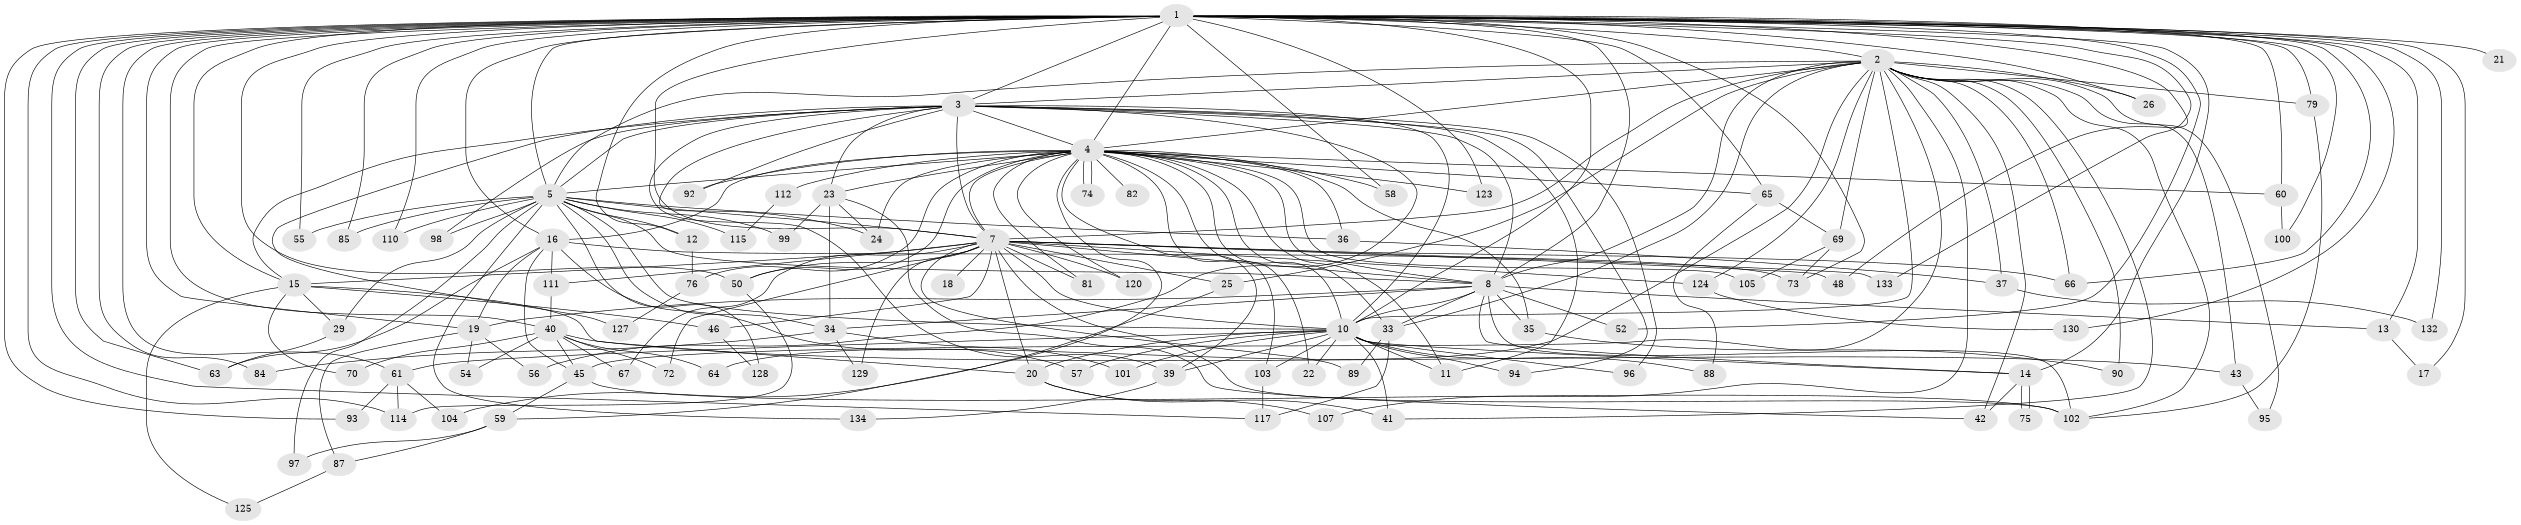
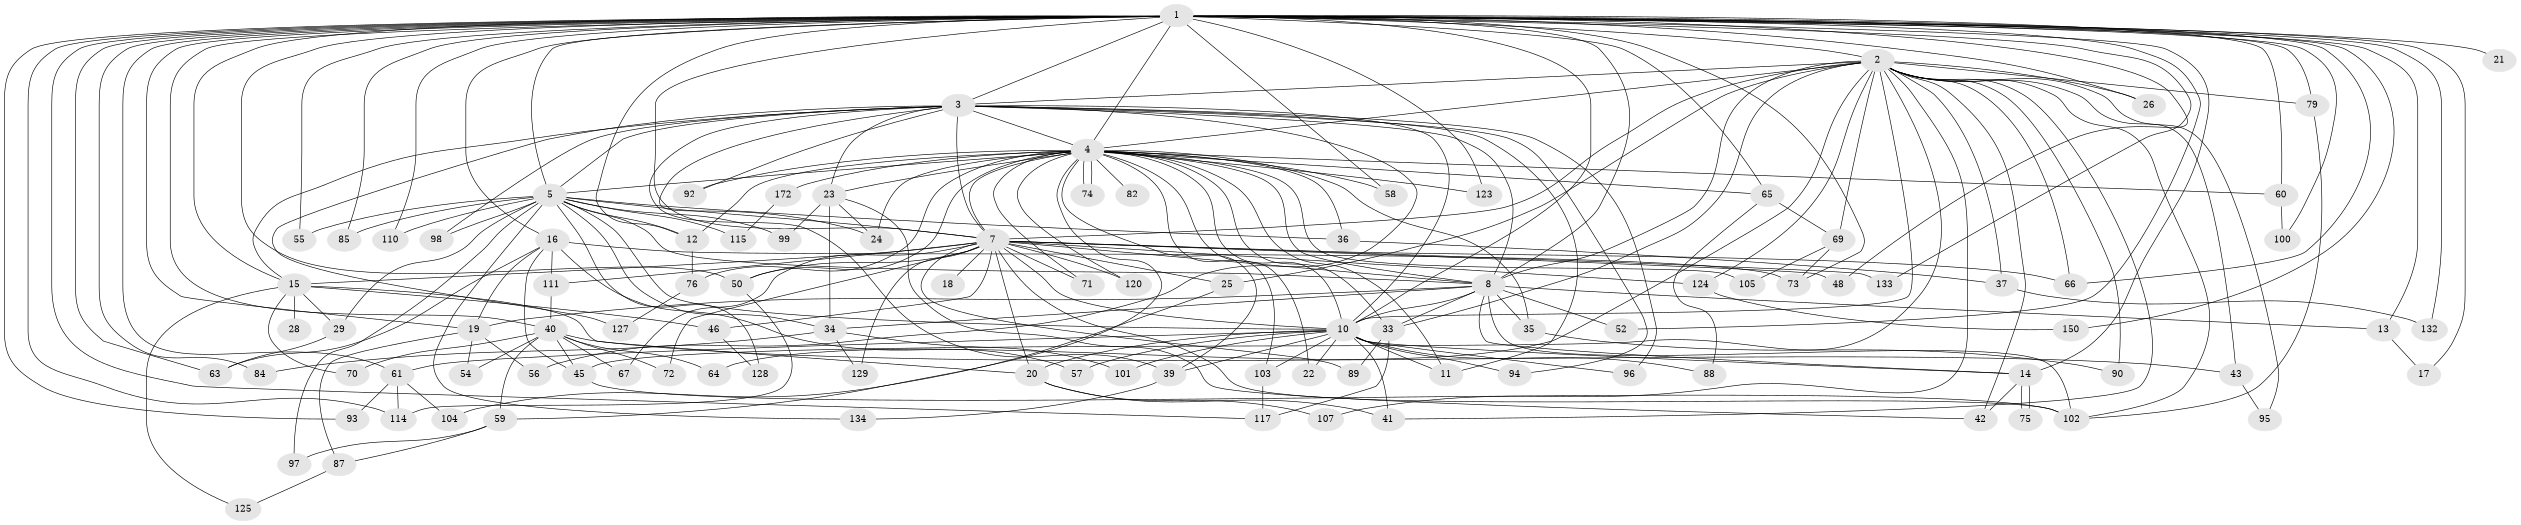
edge "2" -- "5": removed
edge "4" -- "16": now "4" -- "12"
node "112": label "112" -> "172"
node "81": label "81" -> "71"
node "28": added
node "130": label "130" -> "150"
edge "45" -- "59": now "40" -- "59"
